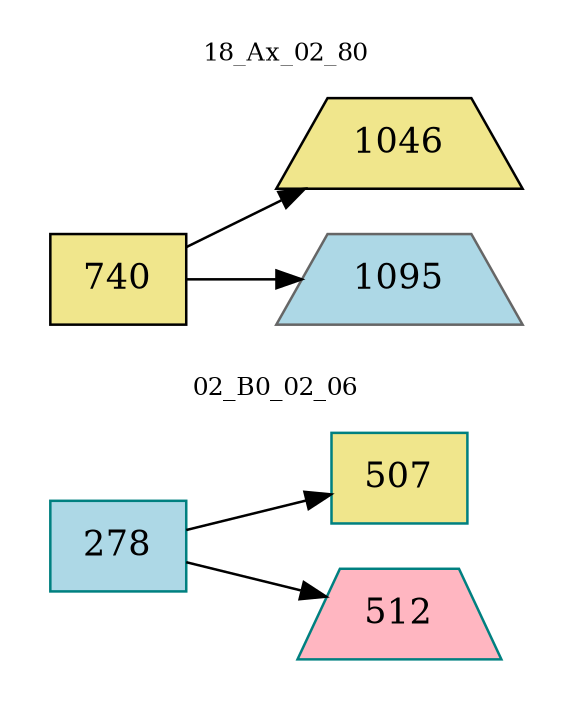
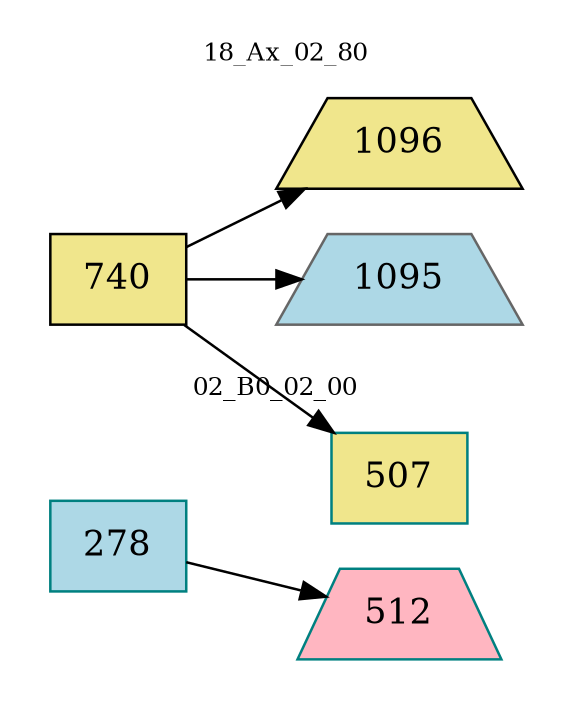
node "1046": label "1046" -> "1096"
cluster "02_B0_02_06": label "02_B0_02_06" -> "02_B0_02_00"
edge "278" -> "507": now "740" -> "507"
